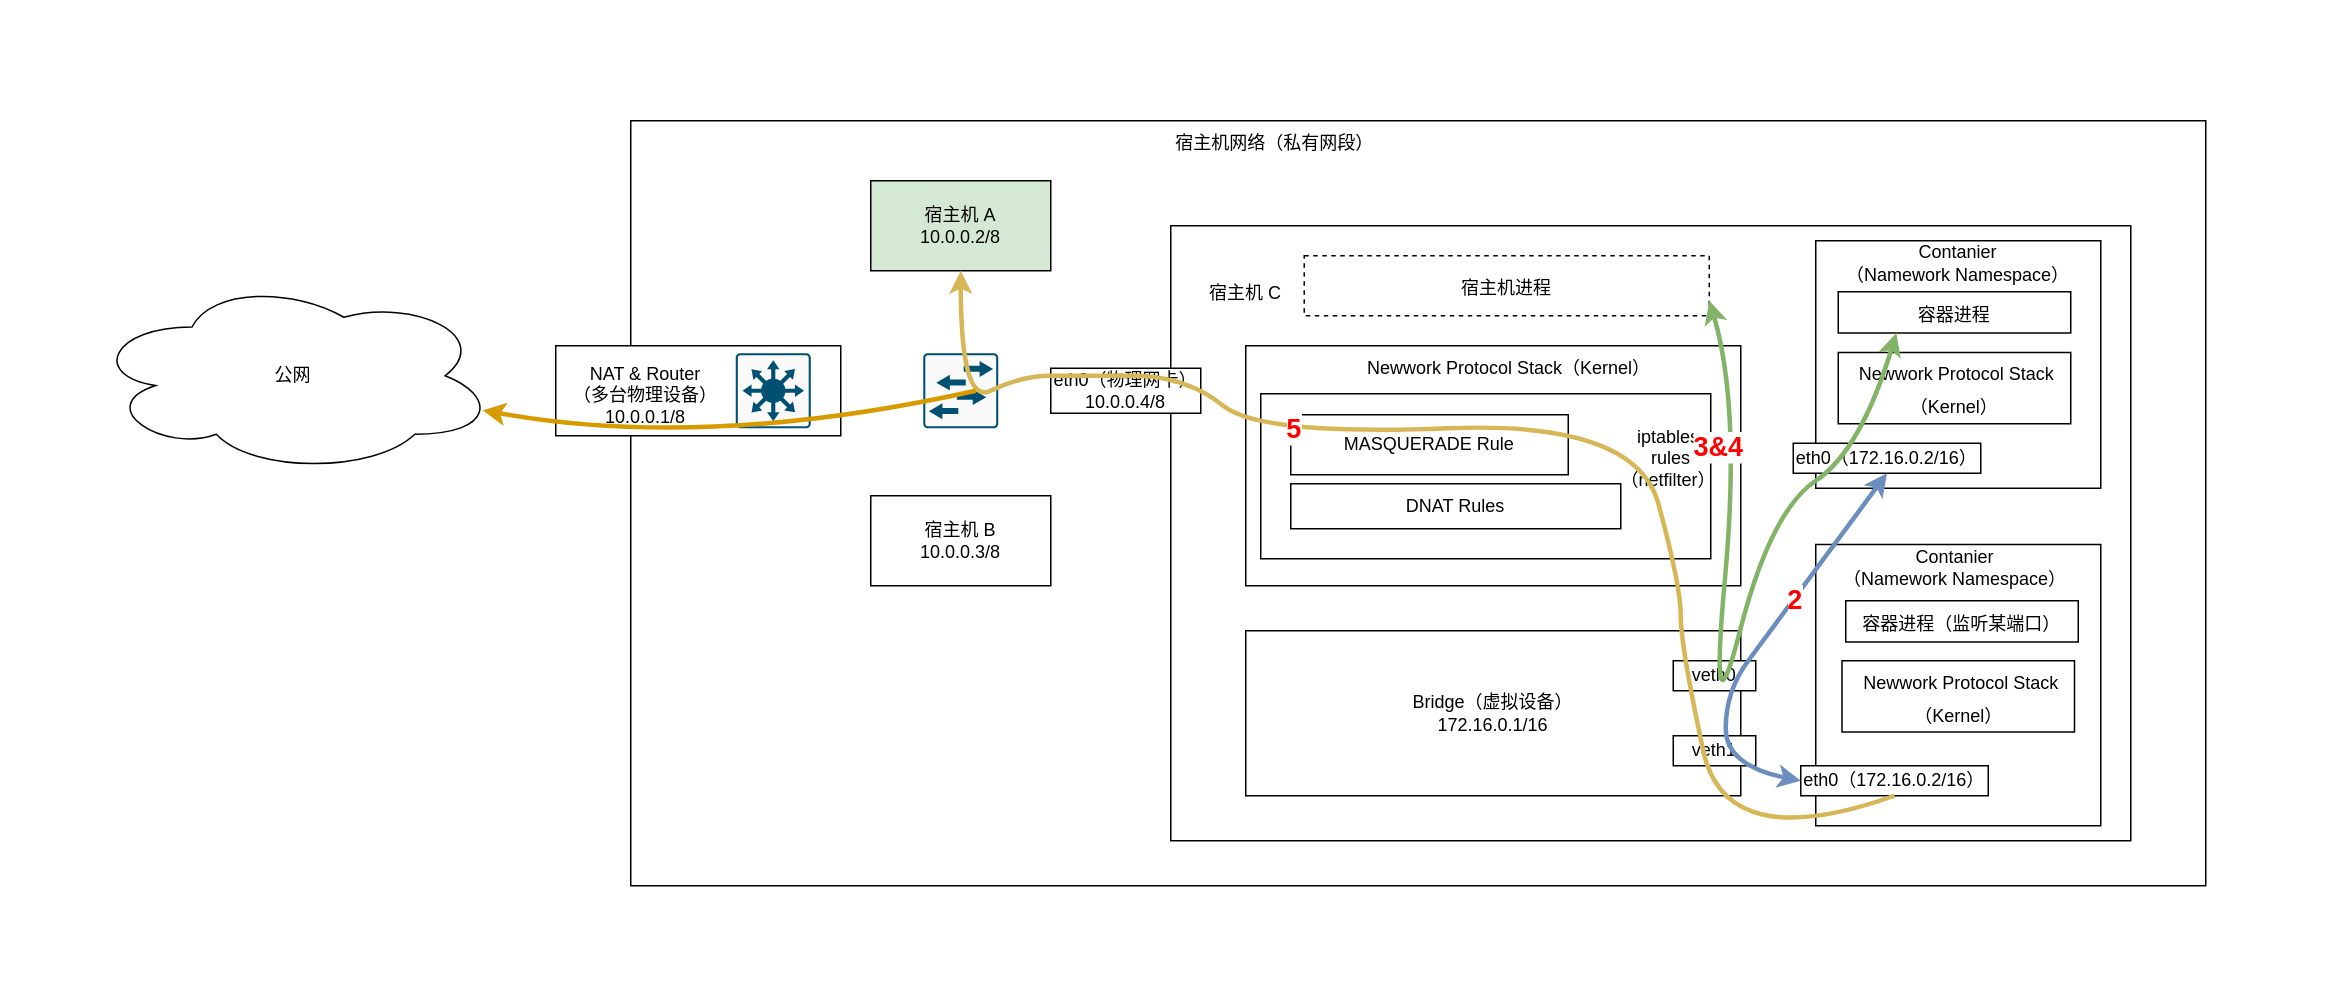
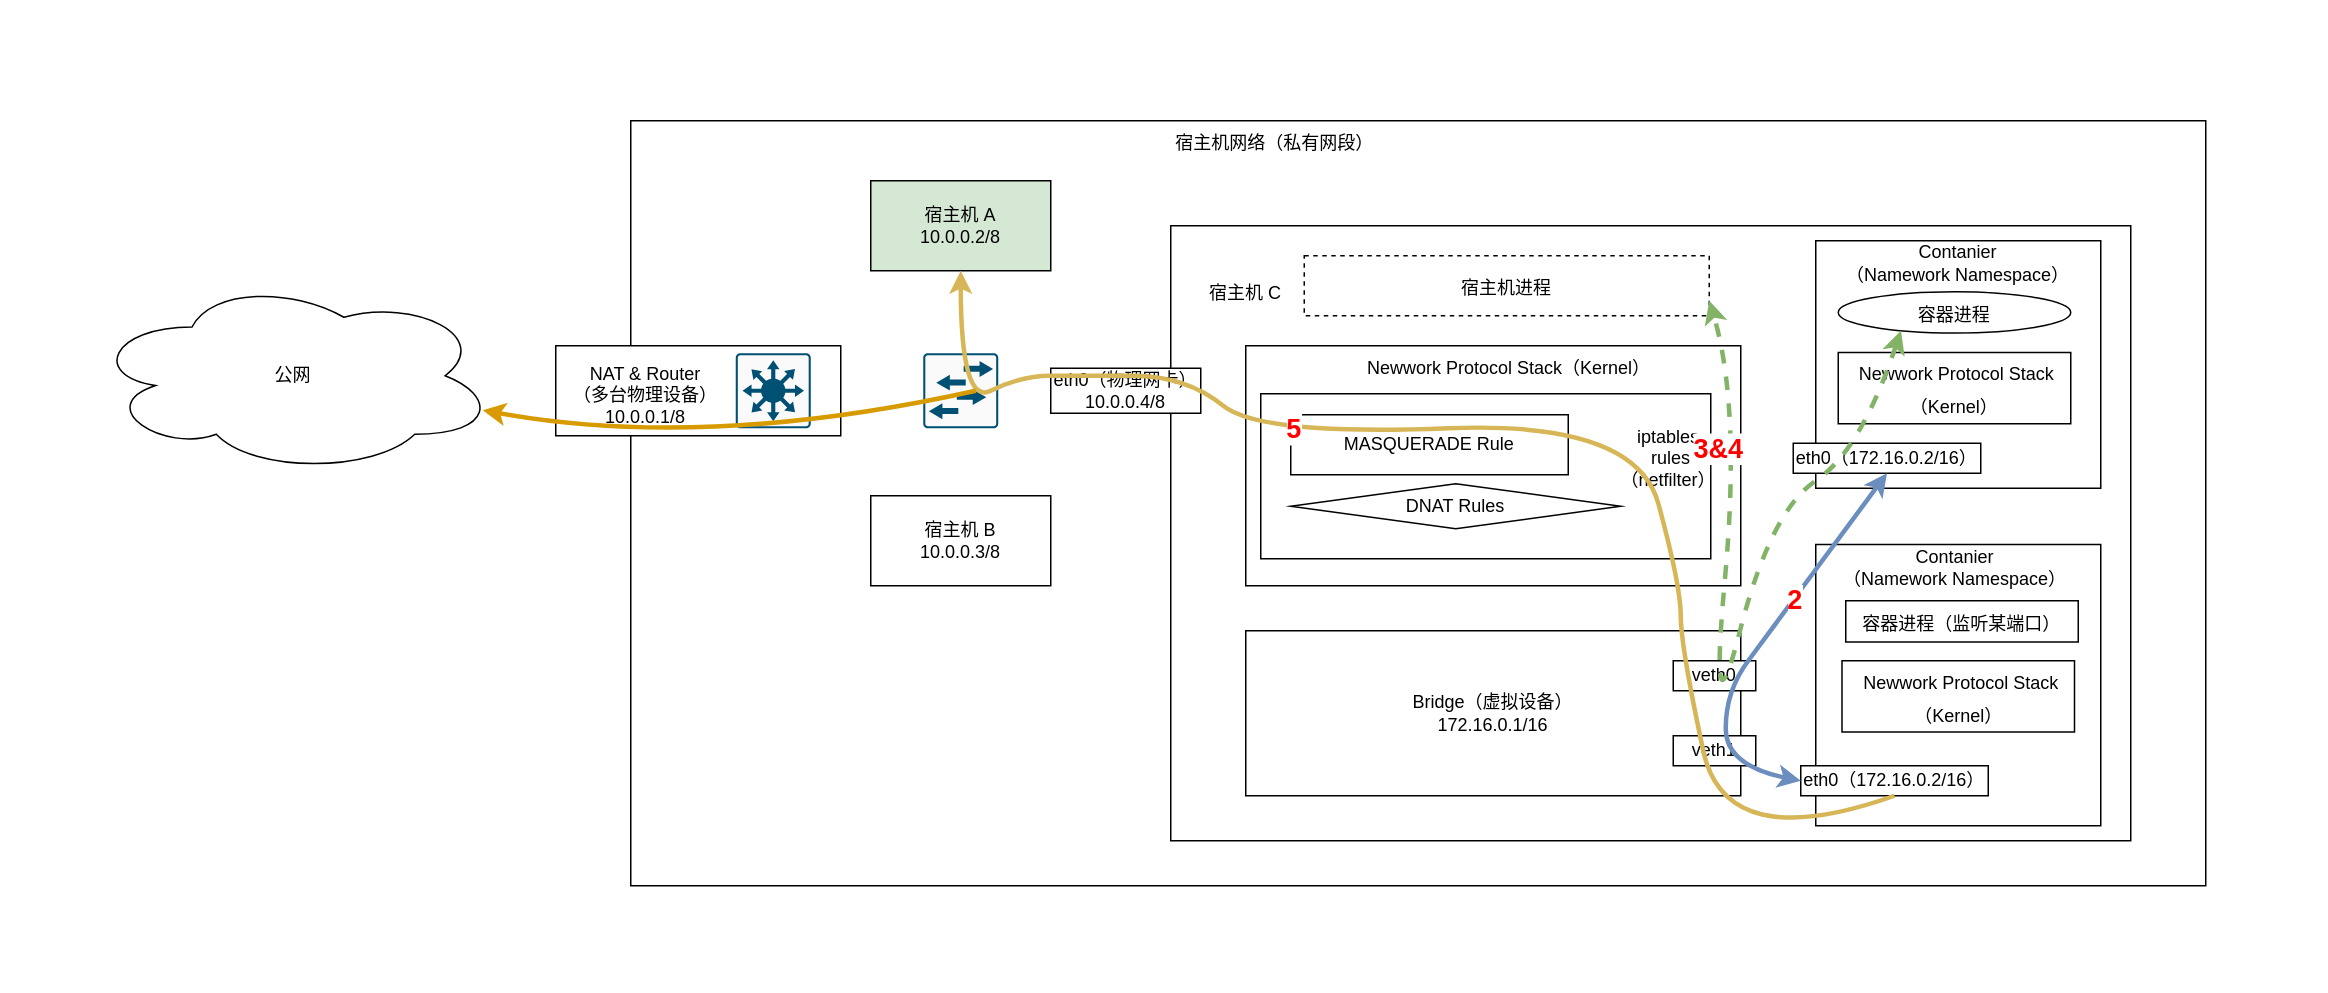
node "容器进程": shape rectangle -> ellipse
edge "宿主机进程" -- "容器进程": style solid -> dashed
node "DNAT Rules": shape rectangle -> diamond
